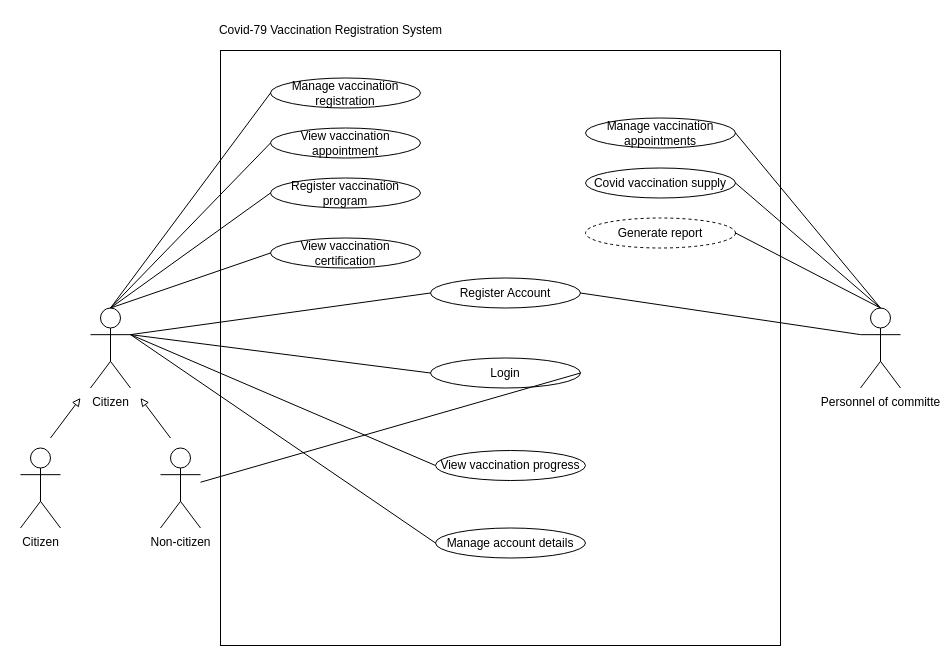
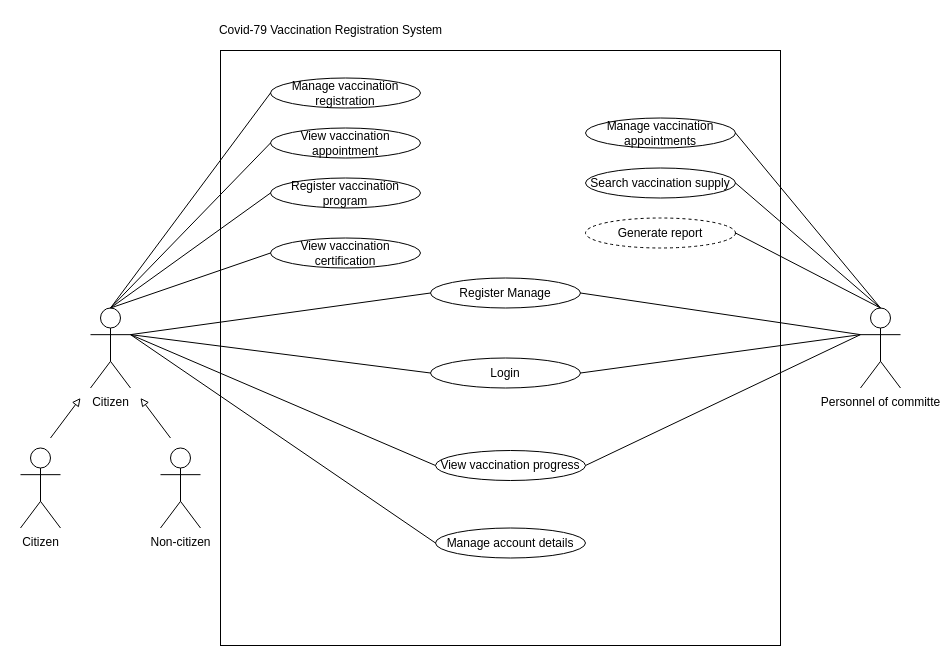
node "Covid vaccination supply": label "Covid vaccination supply" -> "Search vaccination supply"
node "Register Account": label "Register Account" -> "Register Manage"
edge "Personnel of committe" -- "View vaccination progress": added
edge "Login" -- "Non-citizen": now "Login" -- "Personnel of committe"
